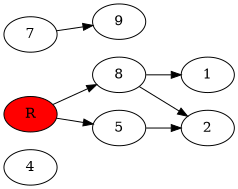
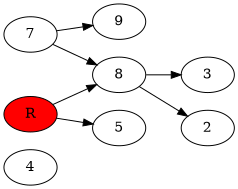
edge "7" -> "8": added
node "1": label "1" -> "3"
edge "5" -> "2": removed
